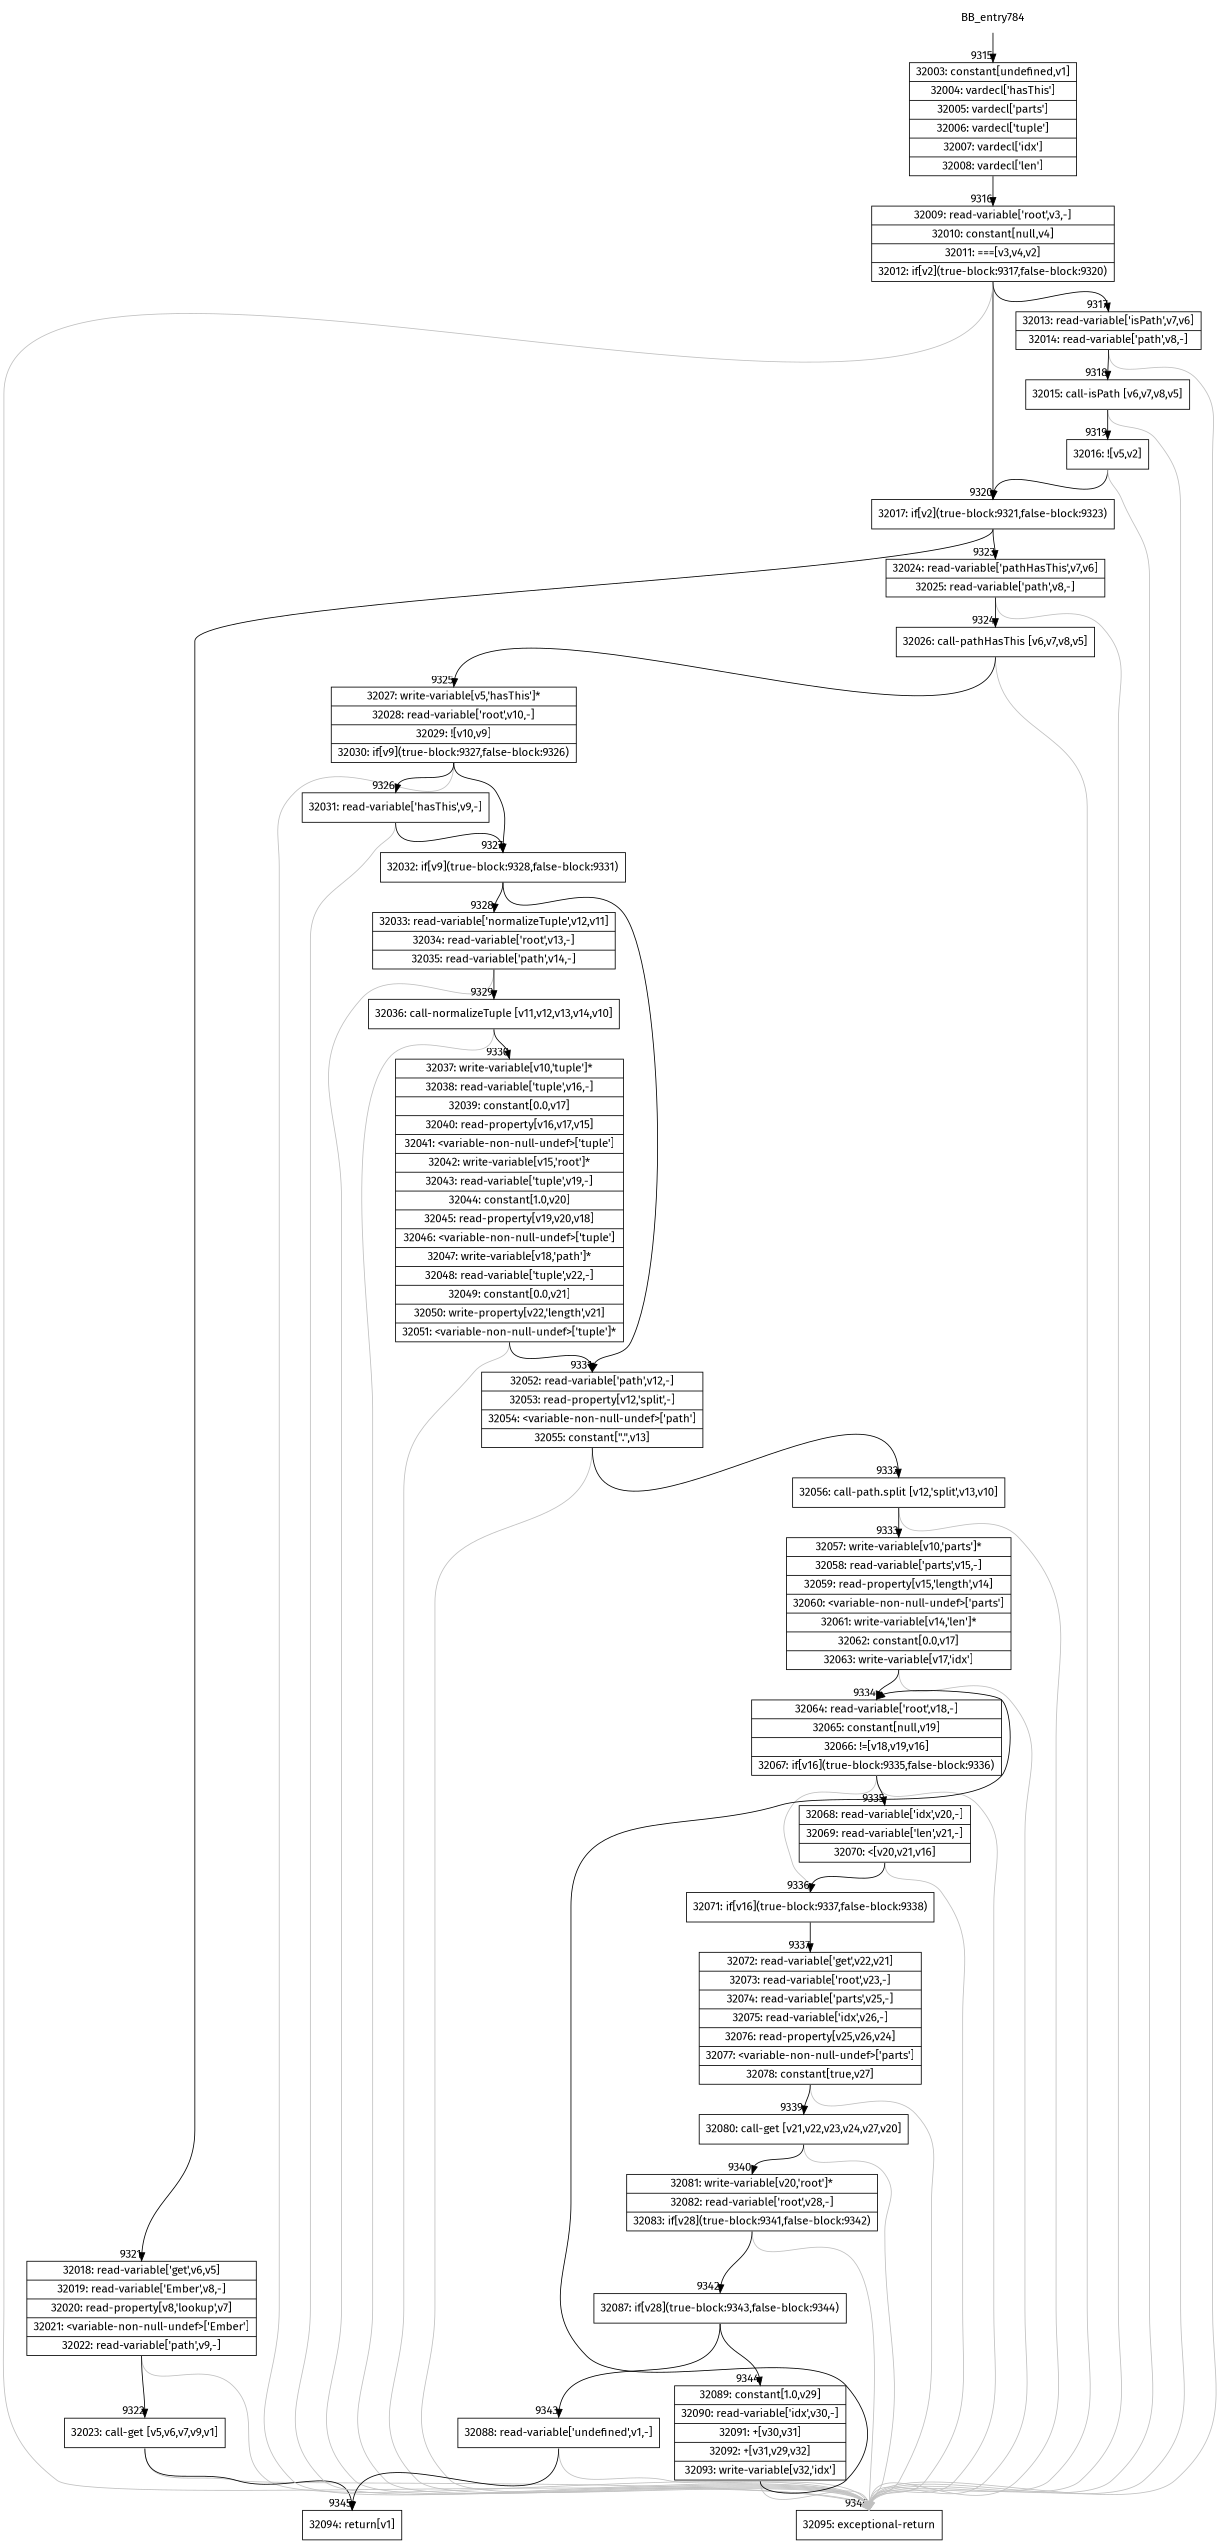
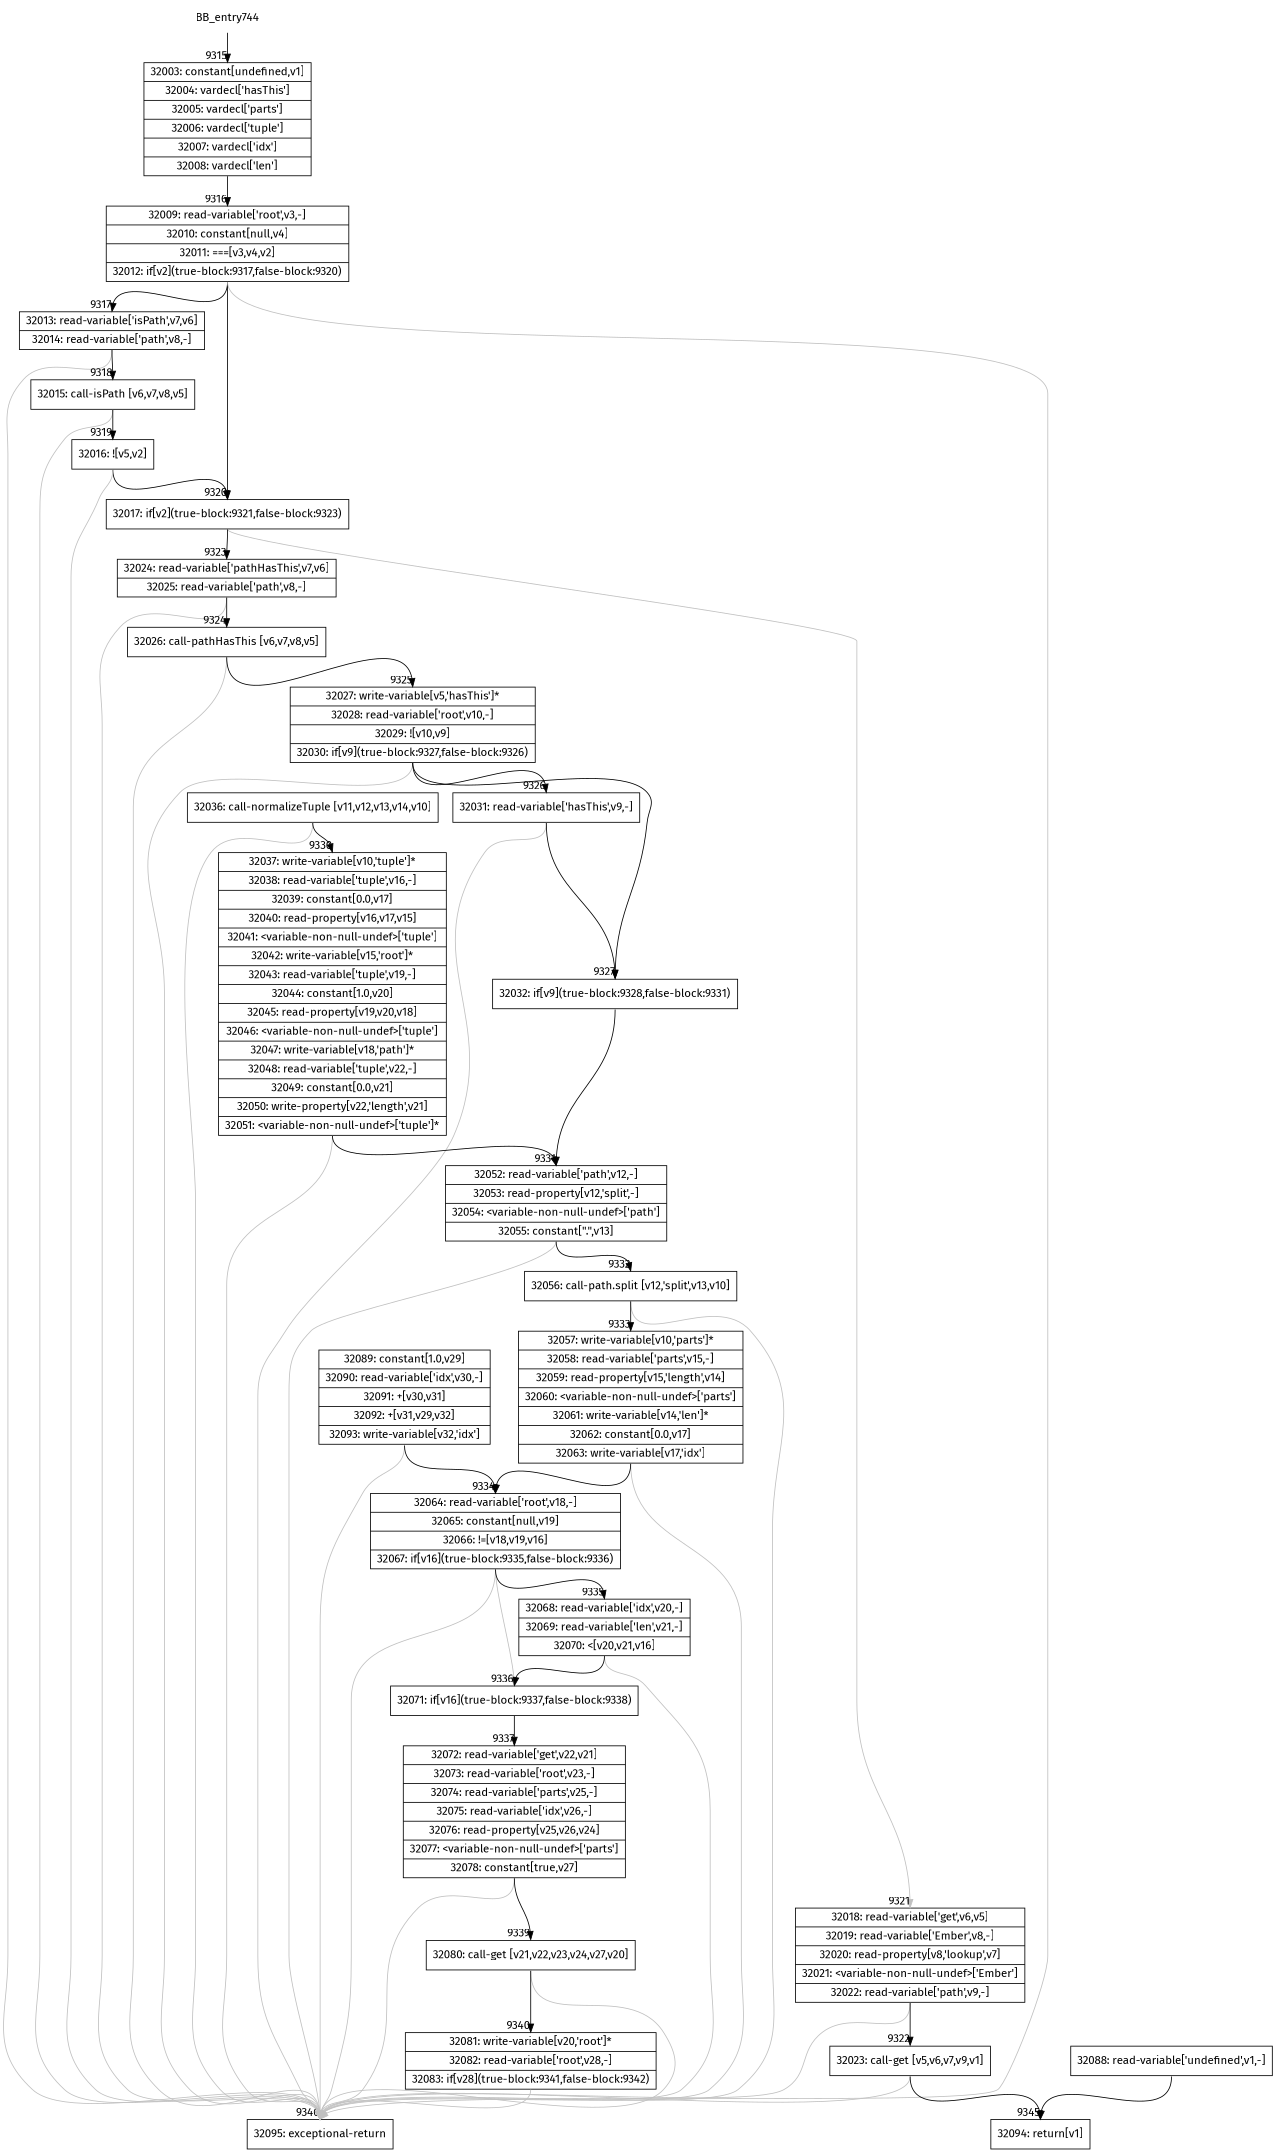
node "BB_entry784": label "BB_entry784" -> "BB_entry744"
node "32033: read-variable['normalizeTuple',v12,v11]": removed
edge "32017: if[v2](true-block:9321,false-block:9323)" -> "32018: read-variable['get',v6,v5]": color black -> gray
node "32087: if[v28](true-block:9343,false-block:9344)": removed
edge "32088: read-variable['undefined',v1,-]" -> "32095: exceptional-return": removed
